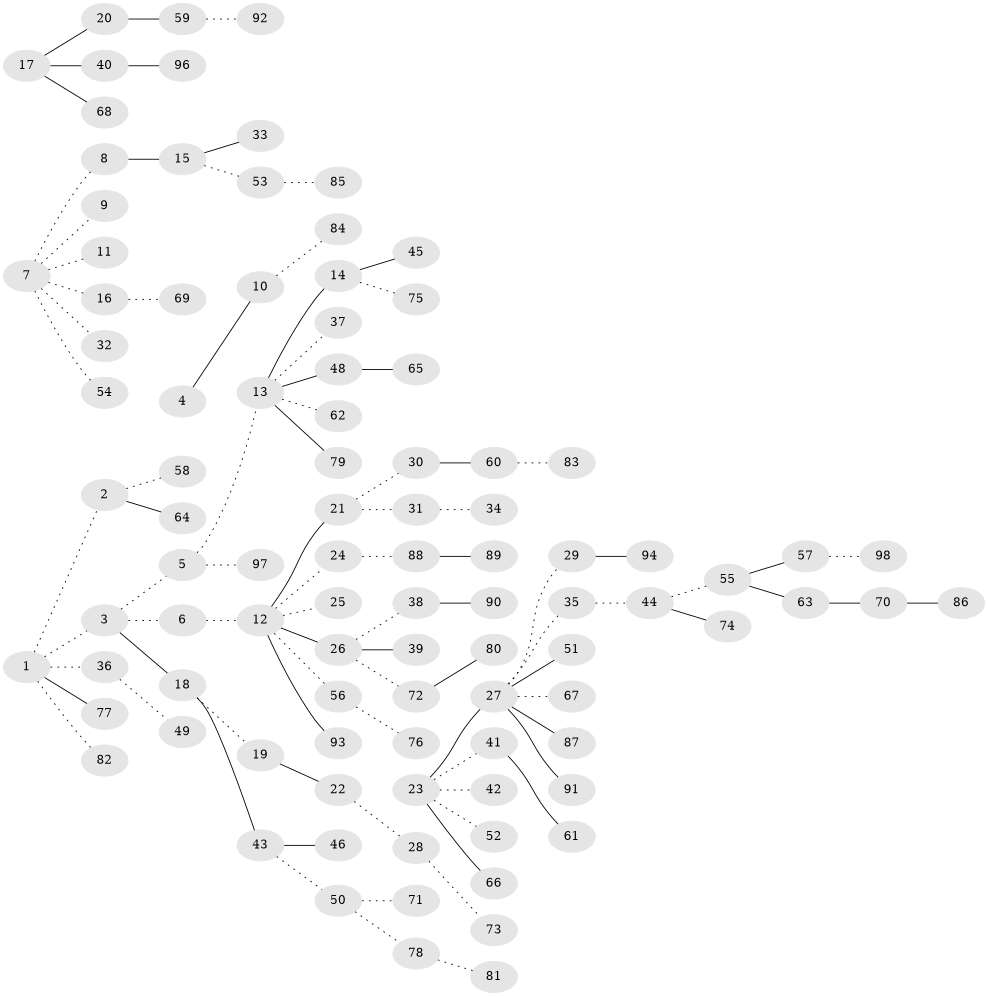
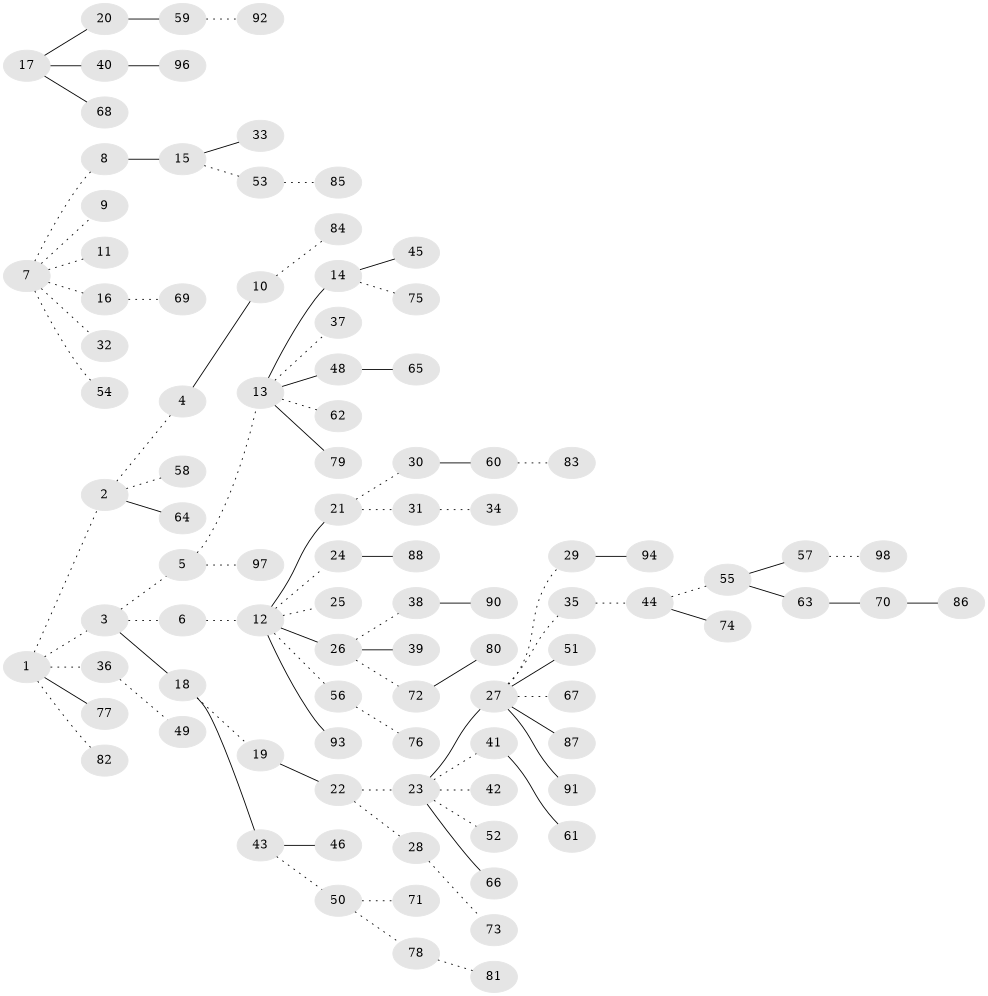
edge "4" -- "2": added
edge "24" -- "88": style dotted -> solid
node "89": removed
edge "22" -- "23": added
